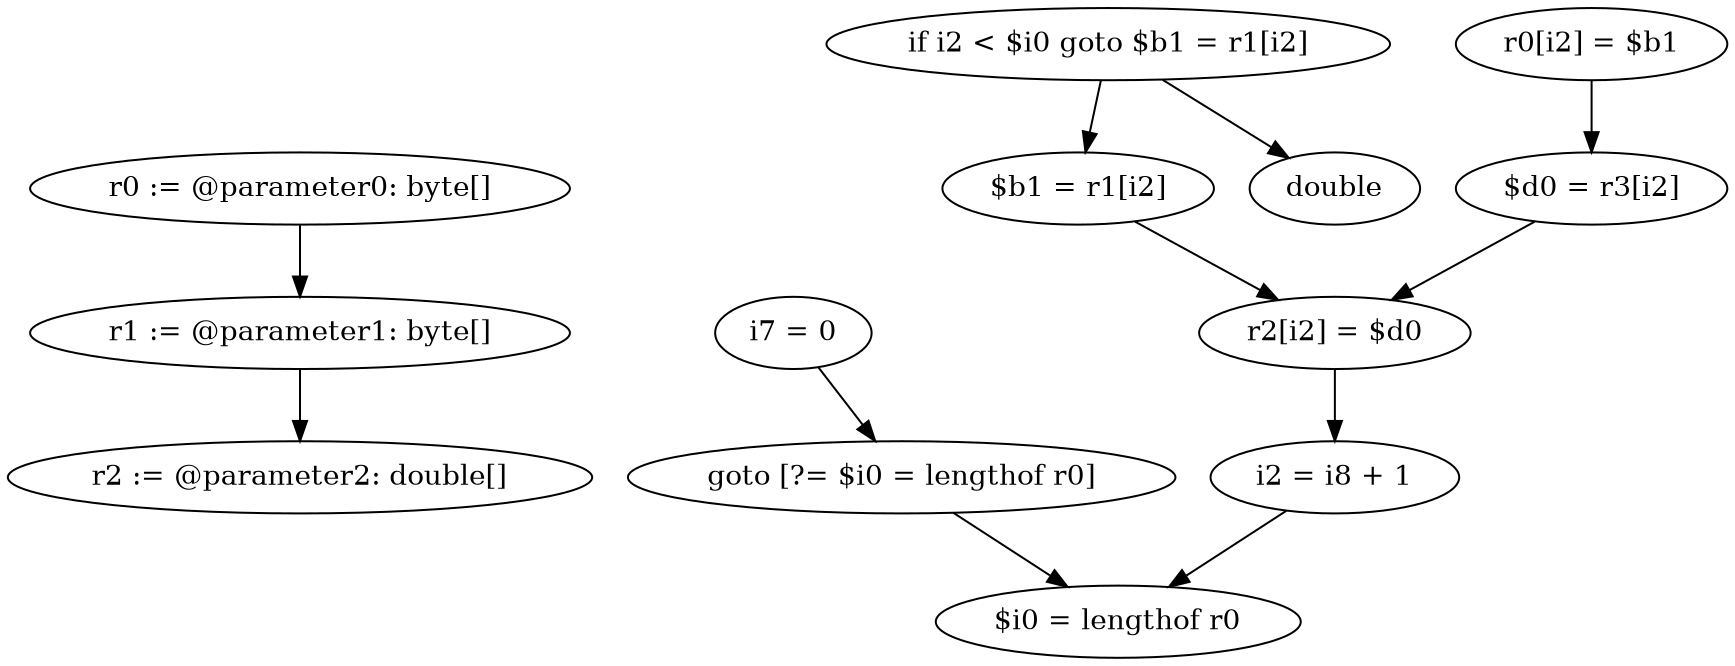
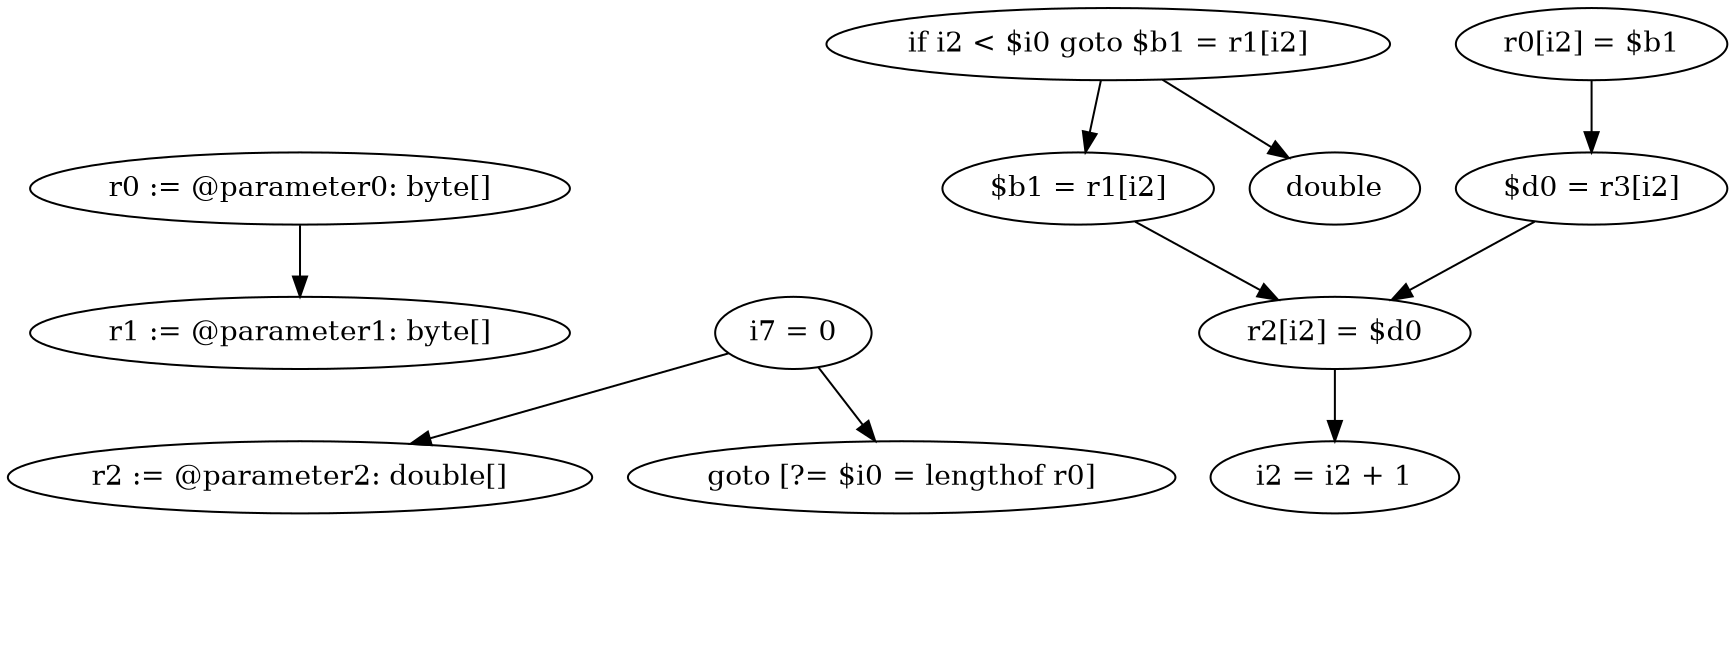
edge "r1 := @parameter1: byte[]" -> "r2 := @parameter2: double[]": now "i7 = 0" -> "r2 := @parameter2: double[]"
node "i2 = i8 + 1": label "i2 = i8 + 1" -> "i2 = i2 + 1"
node "$i0 = lengthof r0": removed
